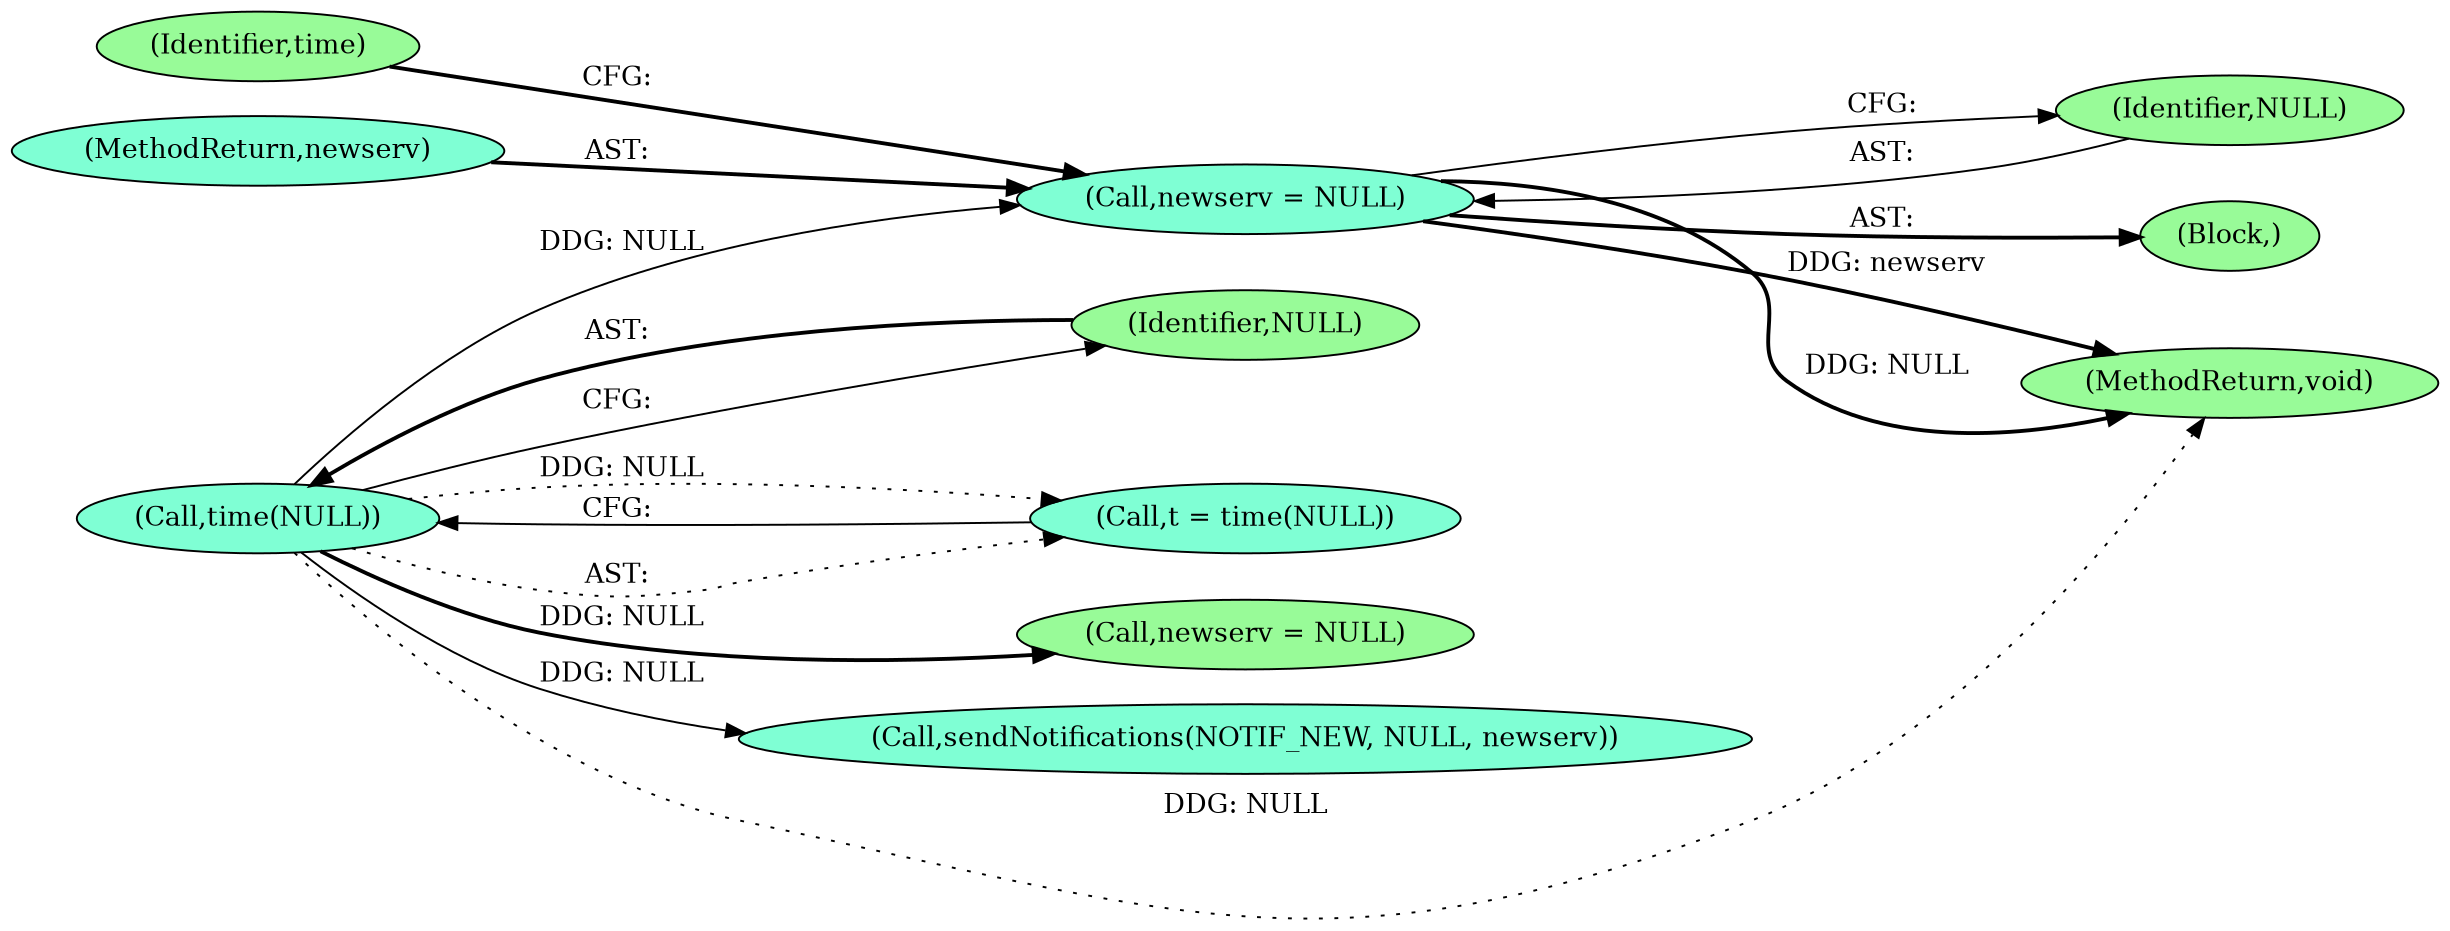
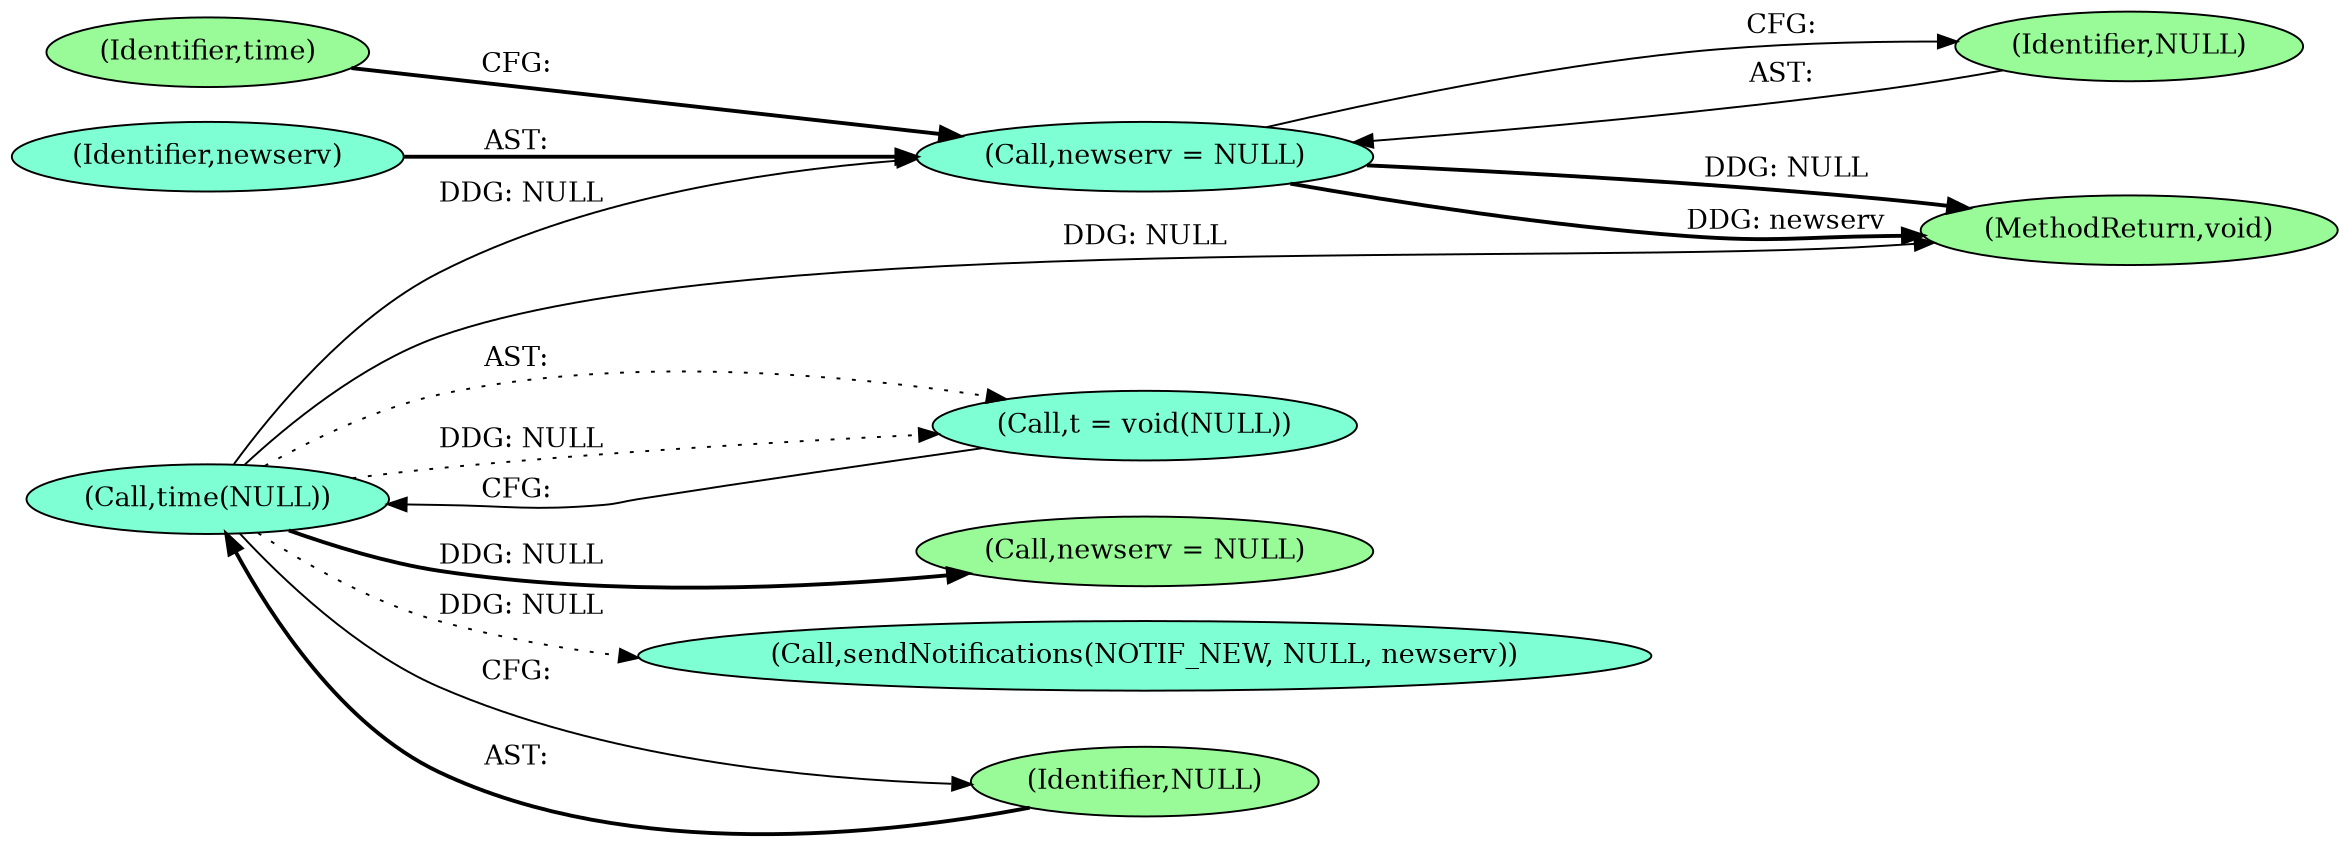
node "(MethodReturn,newserv)": label "(MethodReturn,newserv)" -> "(Identifier,newserv)"
node "(Block,)": removed
node "(Call,t = time(NULL))": label "(Call,t = time(NULL))" -> "(Call,t = void(NULL))"
edge "(Call,time(NULL))" -> "(Call,sendNotifications(NOTIF_NEW, NULL, newserv))": style solid -> dotted
edge "(Call,time(NULL))" -> "(MethodReturn,void)": style dotted -> solid
